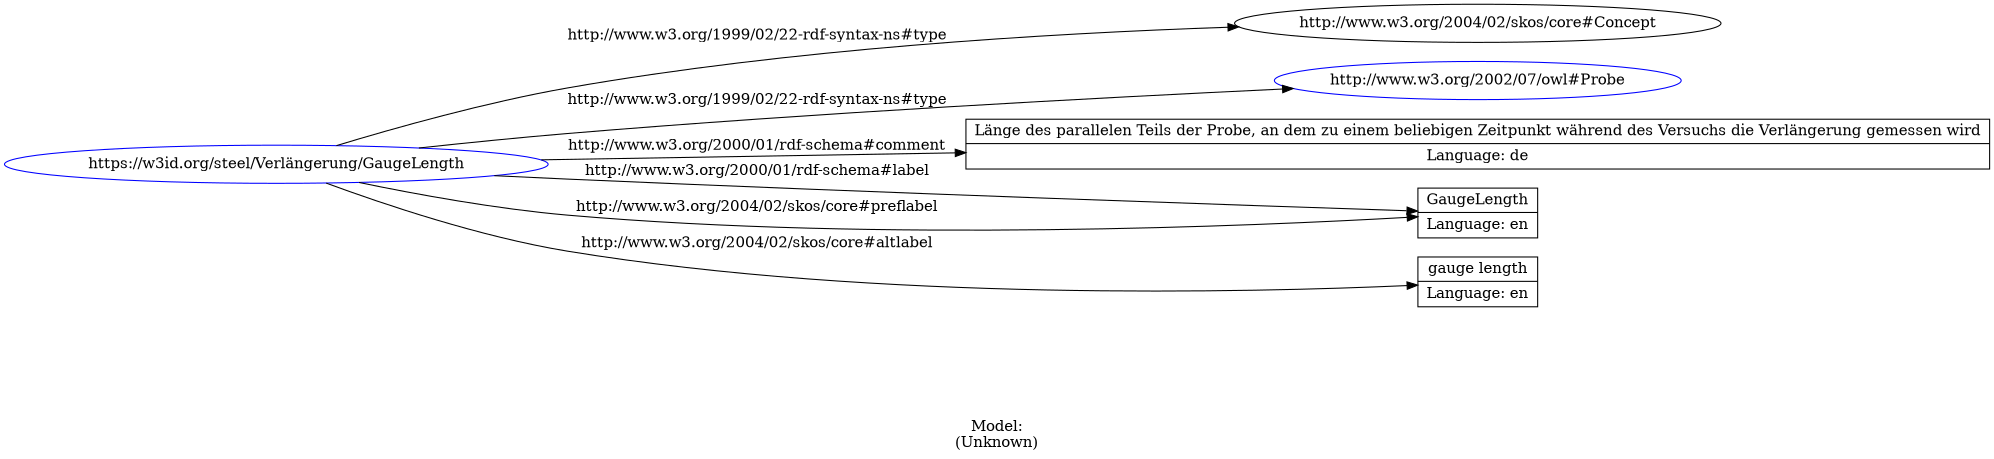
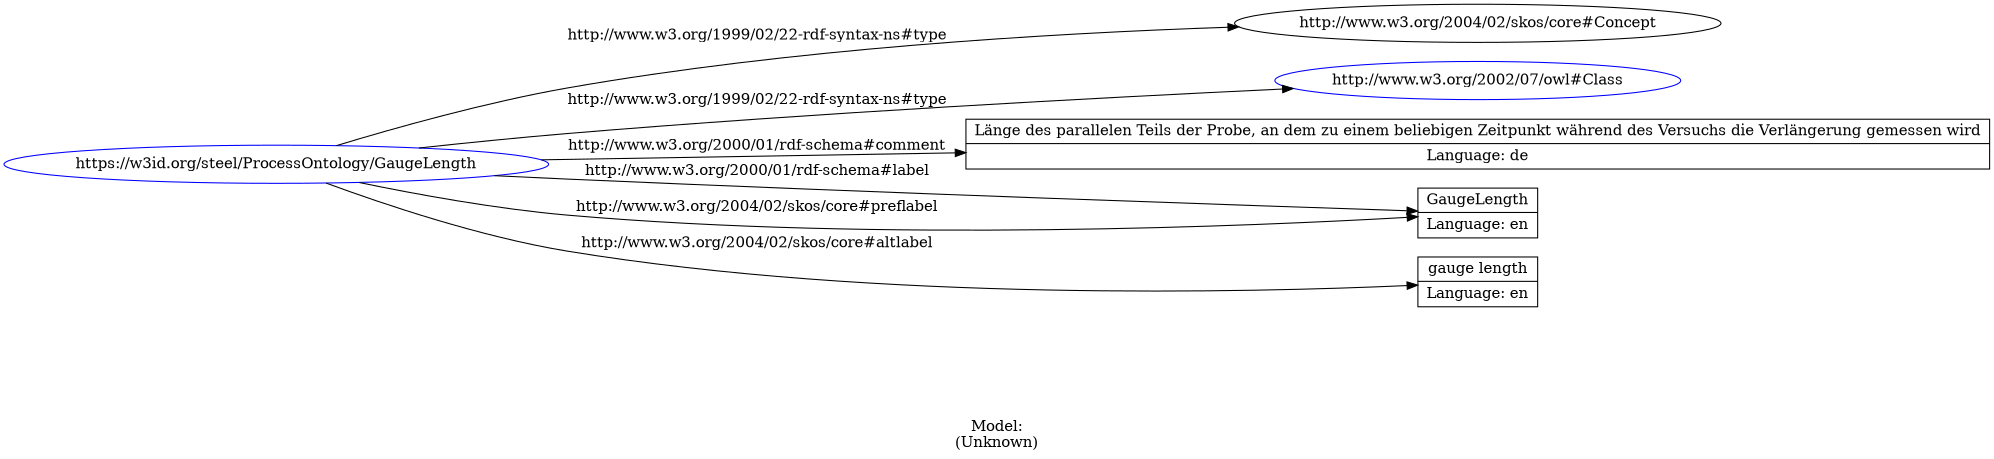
node "http://www.w3.org/2002/07/owl#Probe": label "http://www.w3.org/2002/07/owl#Probe" -> "http://www.w3.org/2002/07/owl#Class"
node "https://w3id.org/steel/Verlängerung/GaugeLength": label "https://w3id.org/steel/Verlängerung/GaugeLength" -> "https://w3id.org/steel/ProcessOntology/GaugeLength"
